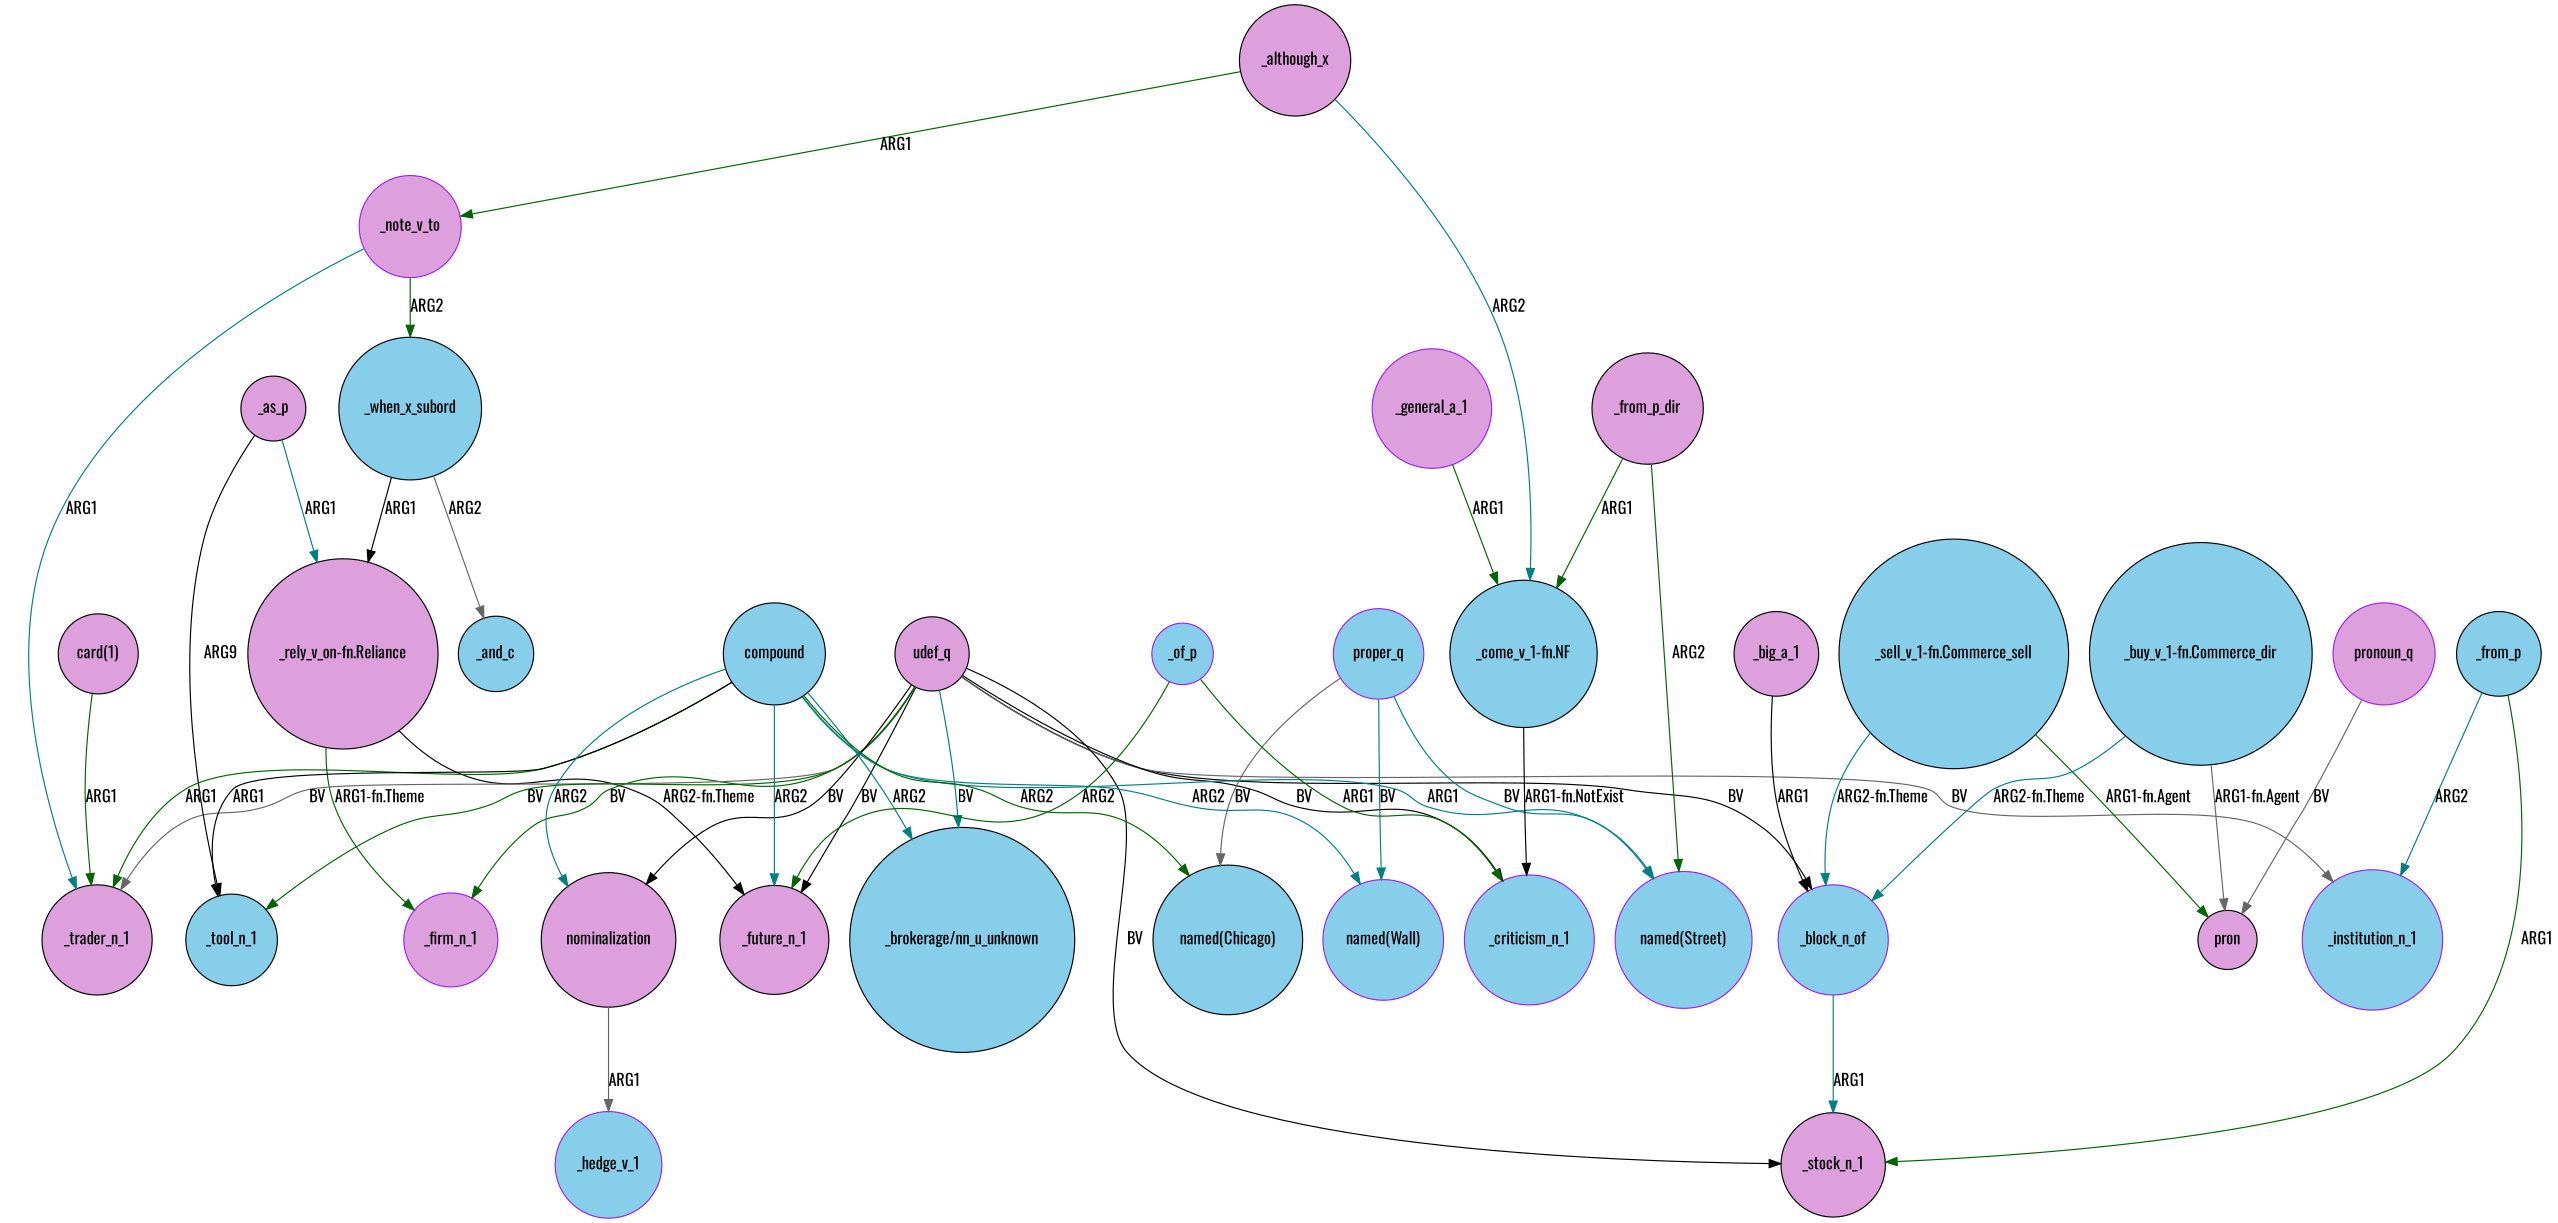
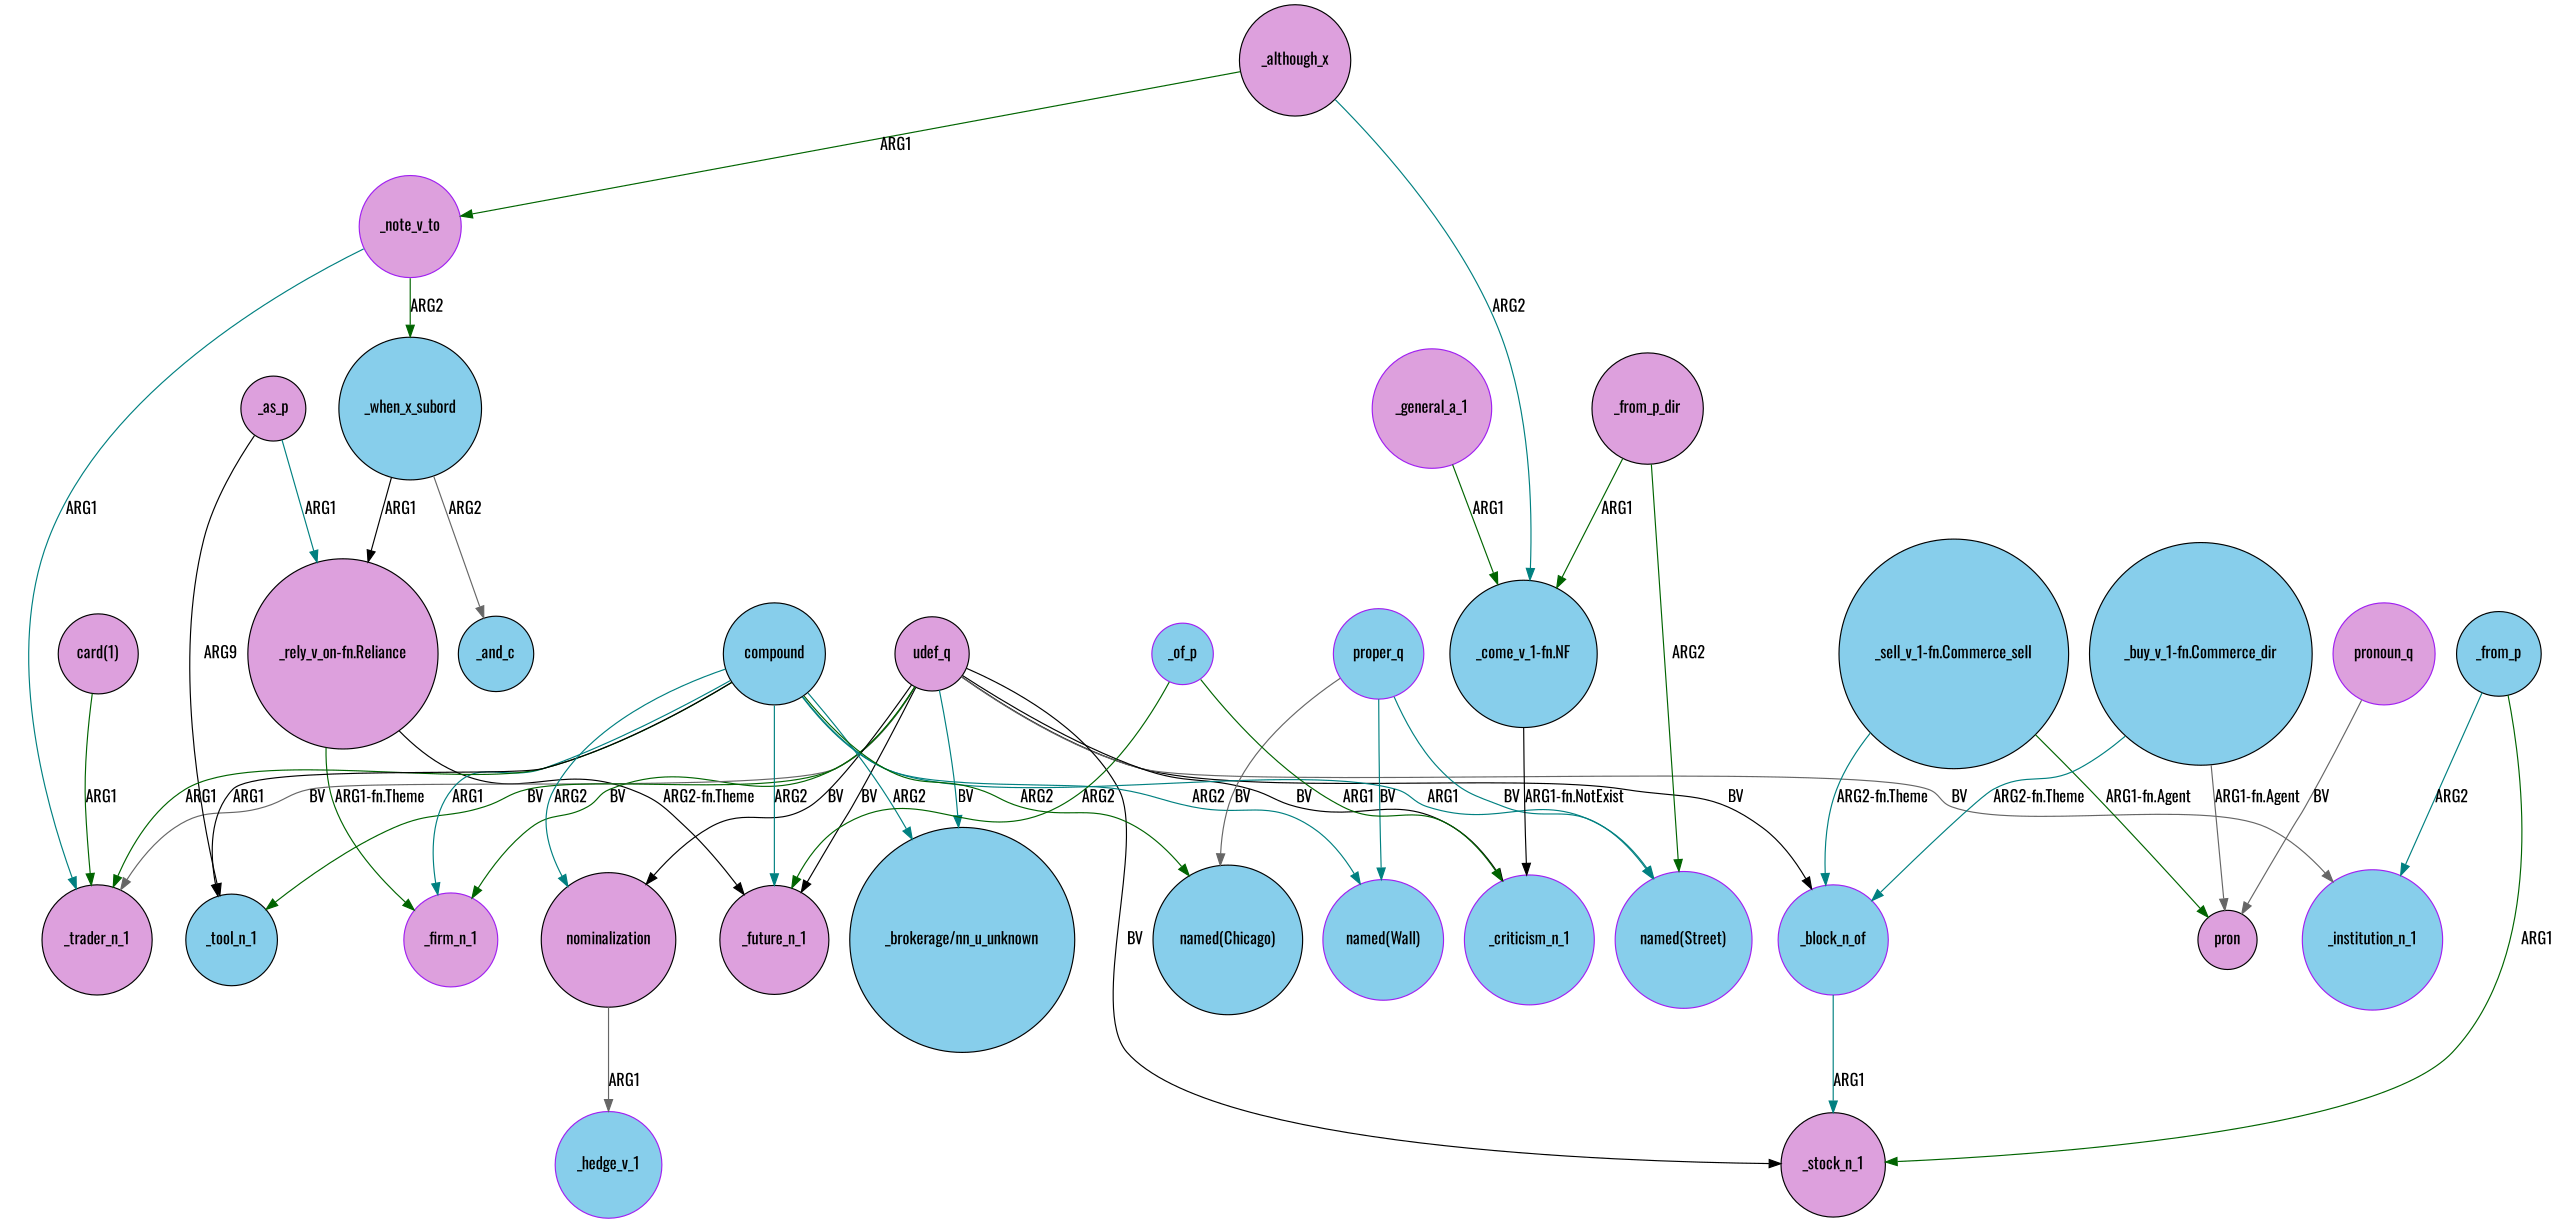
node "_big_a_1": removed
edge "compound" -> "_firm_n_1": added, label "ARG1"
